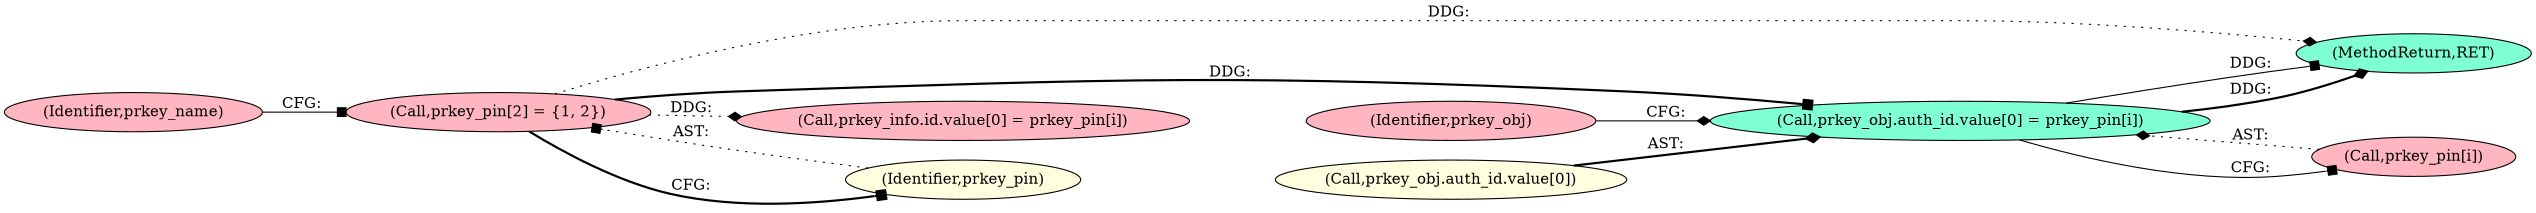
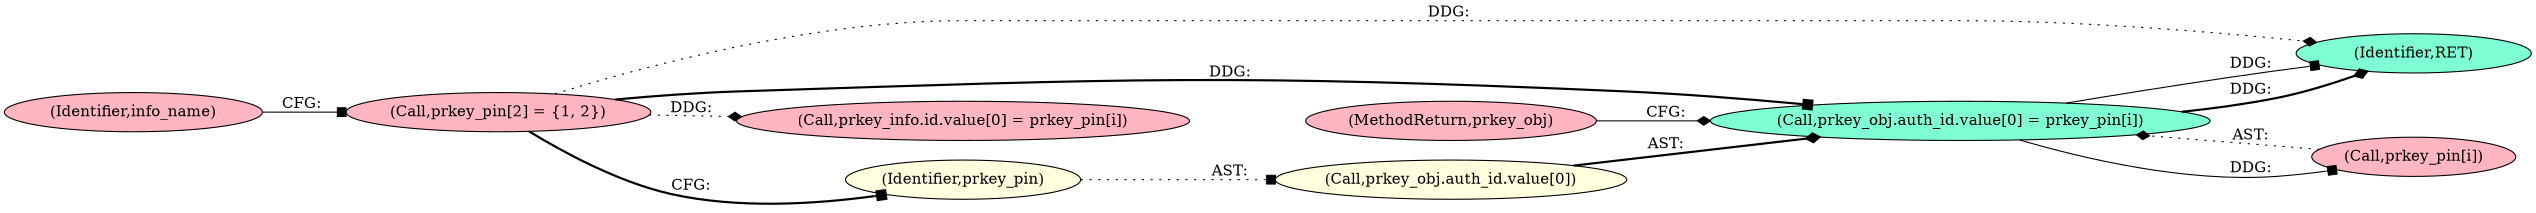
node "(MethodReturn,RET)": label "(MethodReturn,RET)" -> "(Identifier,RET)"
node "(Identifier,prkey_name)": label "(Identifier,prkey_name)" -> "(Identifier,info_name)"
node "(Identifier,prkey_obj)": label "(Identifier,prkey_obj)" -> "(MethodReturn,prkey_obj)"
edge "(Identifier,prkey_pin)" -> "(Call,prkey_pin[2] = {1, 2})": now "(Identifier,prkey_pin)" -> "(Call,prkey_obj.auth_id.value[0])"
edge "(Call,prkey_obj.auth_id.value[0] = prkey_pin[i])" -> "(Call,prkey_pin[i])": label "CFG: " -> "DDG: "
